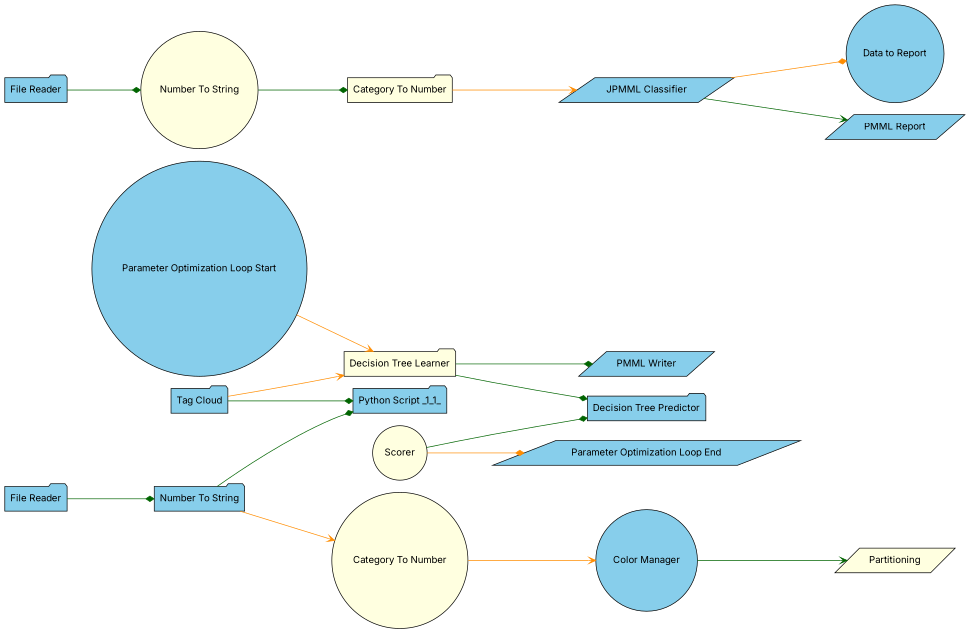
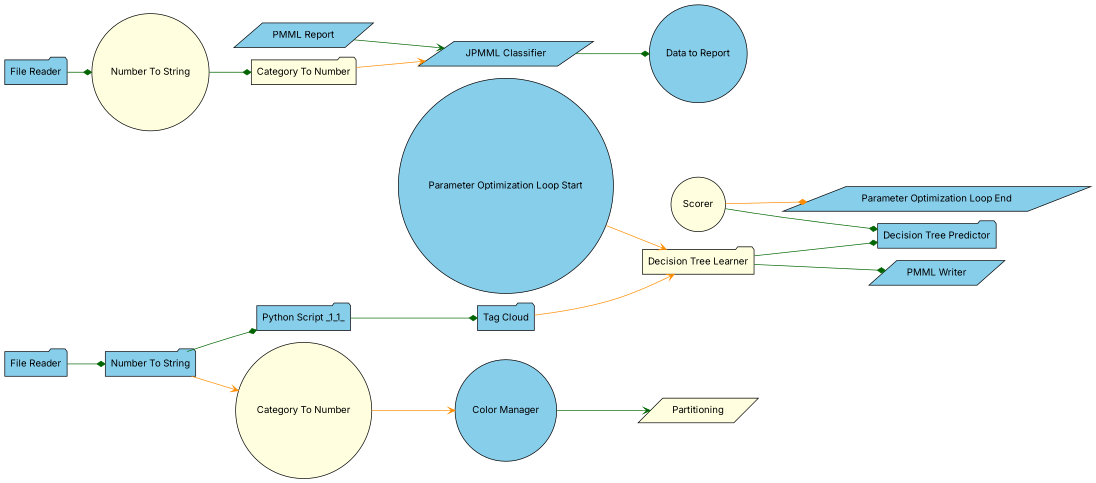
edge "JPMML Classifier" -> "Data to Report": color darkorange -> darkgreen
edge "JPMML Classifier" -> "PMML Report": reversed
edge "Tag Cloud" -> "Python Script _1_1_": reversed
